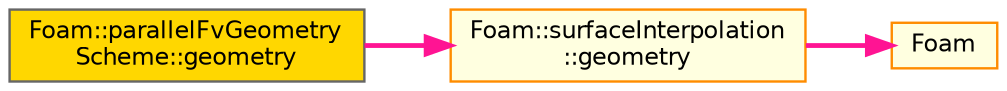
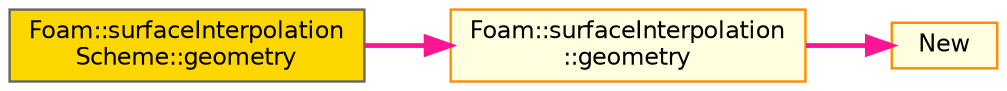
node "Foam::parallelFvGeometry Scheme::geometry": label "Foam::parallelFvGeometry Scheme::geometry" -> "Foam::surfaceInterpolation Scheme::geometry"
node "Foam": label "Foam" -> "New"
